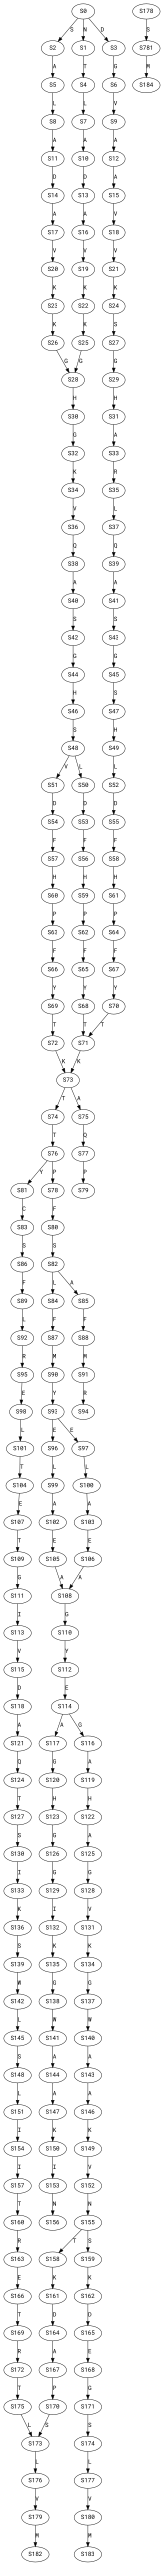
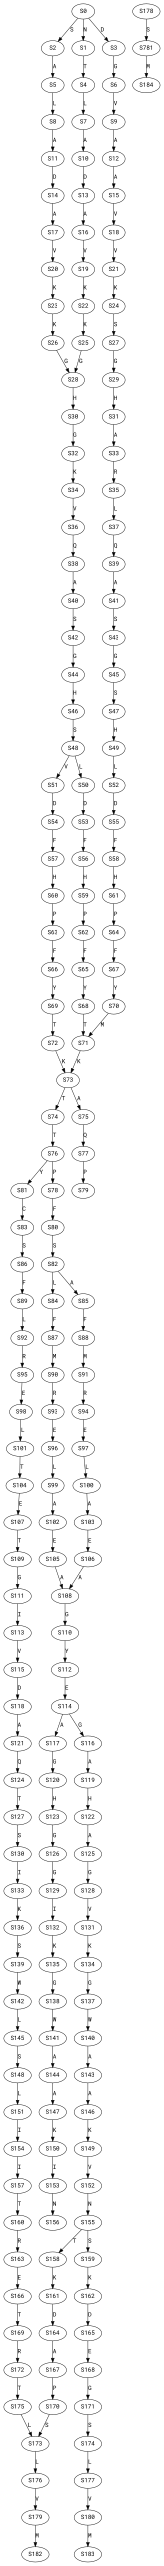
edge "S70" -> "S71": label "T" -> "M"
edge "S90" -> "S93": label "Y" -> "R"
edge "S93" -> "S97": now "S94" -> "S97"
